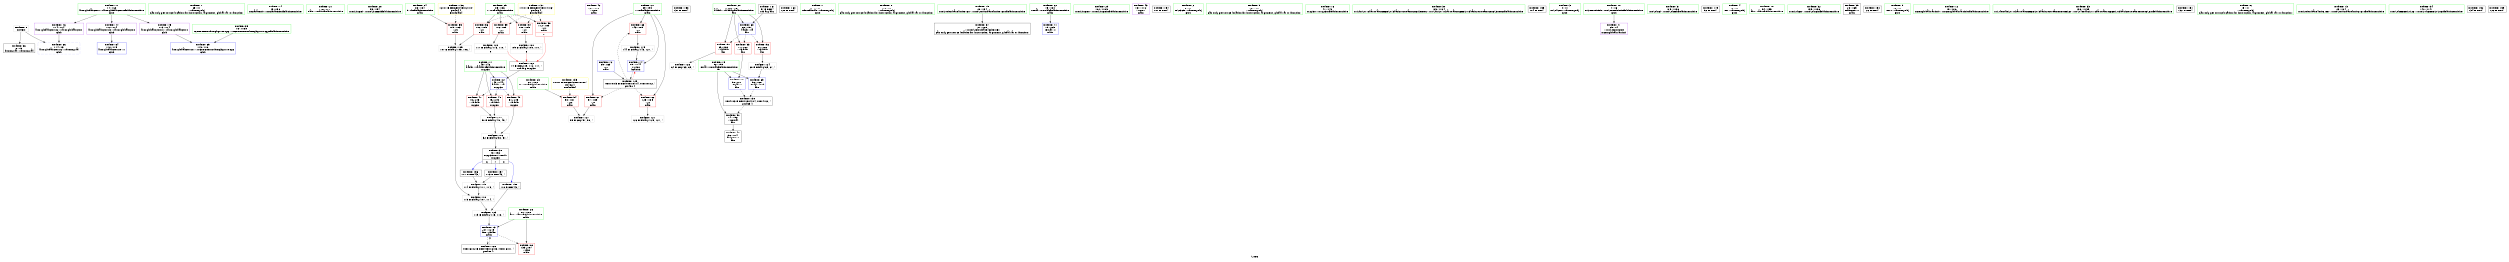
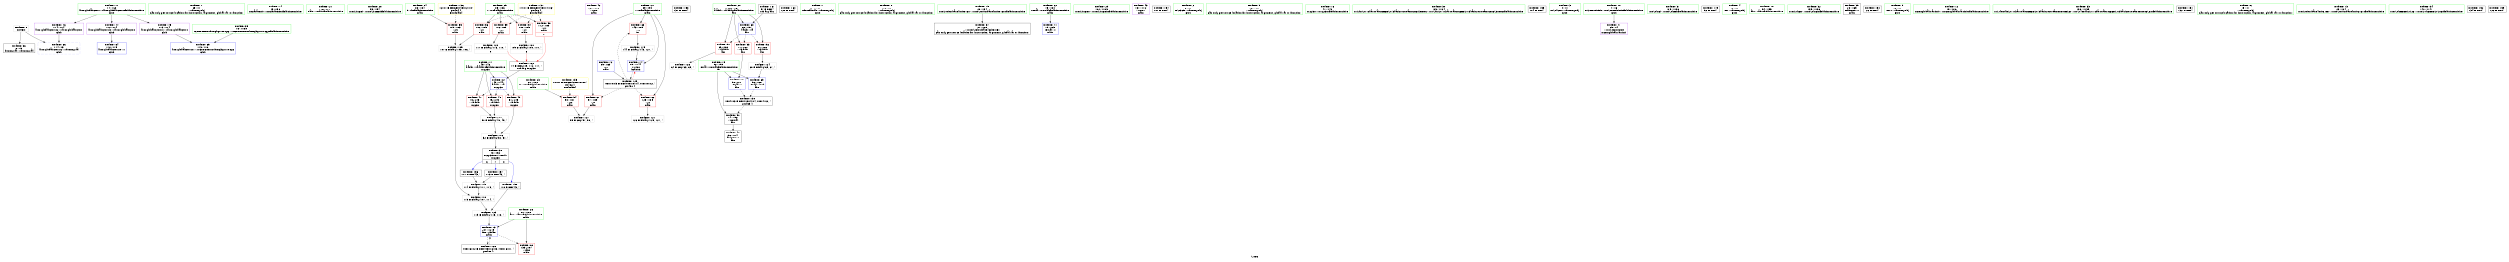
node "NodeID: 63": text "main" -> "ios"
